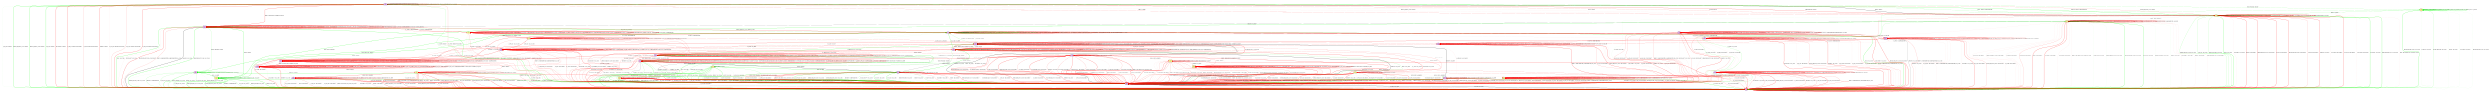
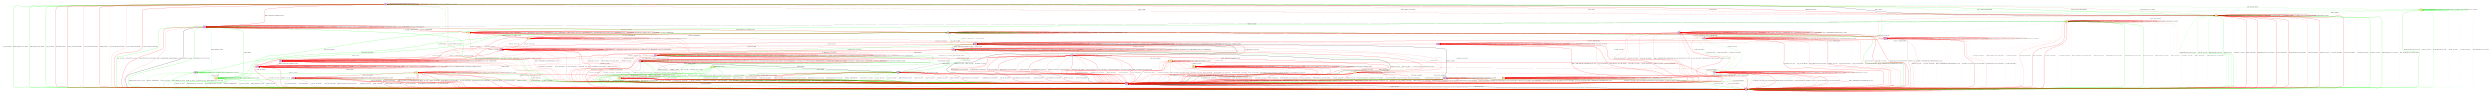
edge "hh" -> "k": now "hh" -> "w"
